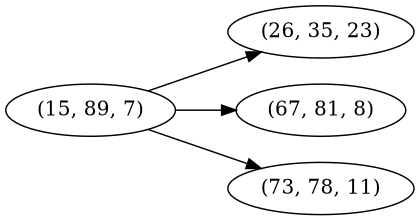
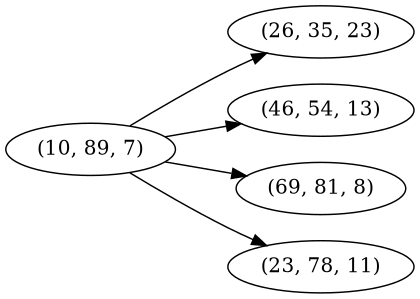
node "(15, 89, 7)": label "(15, 89, 7)" -> "(10, 89, 7)"
node "(46, 54, 13)": added
node "(67, 81, 8)": label "(67, 81, 8)" -> "(69, 81, 8)"
node "(73, 78, 11)": label "(73, 78, 11)" -> "(23, 78, 11)"
